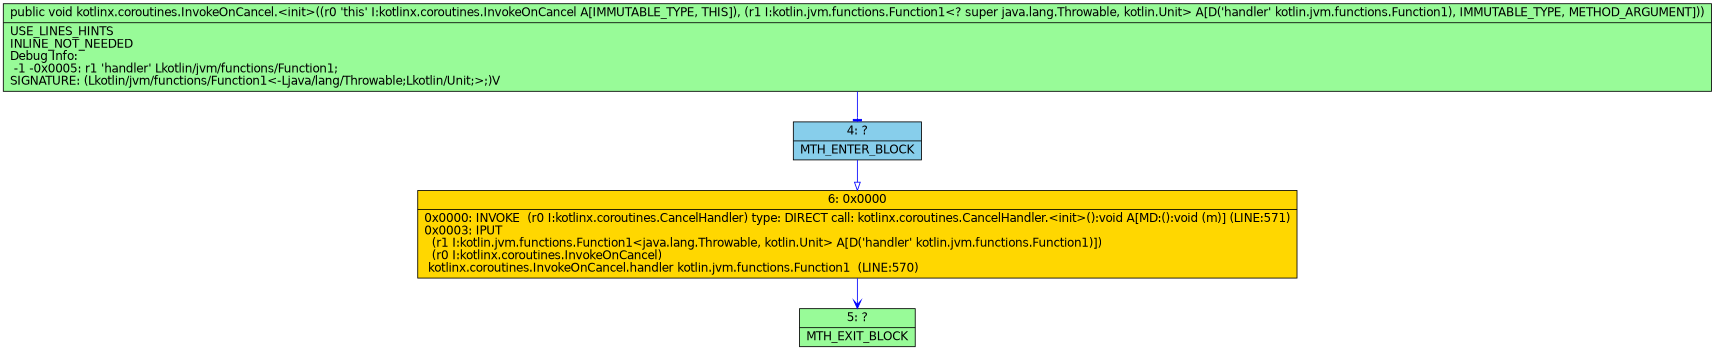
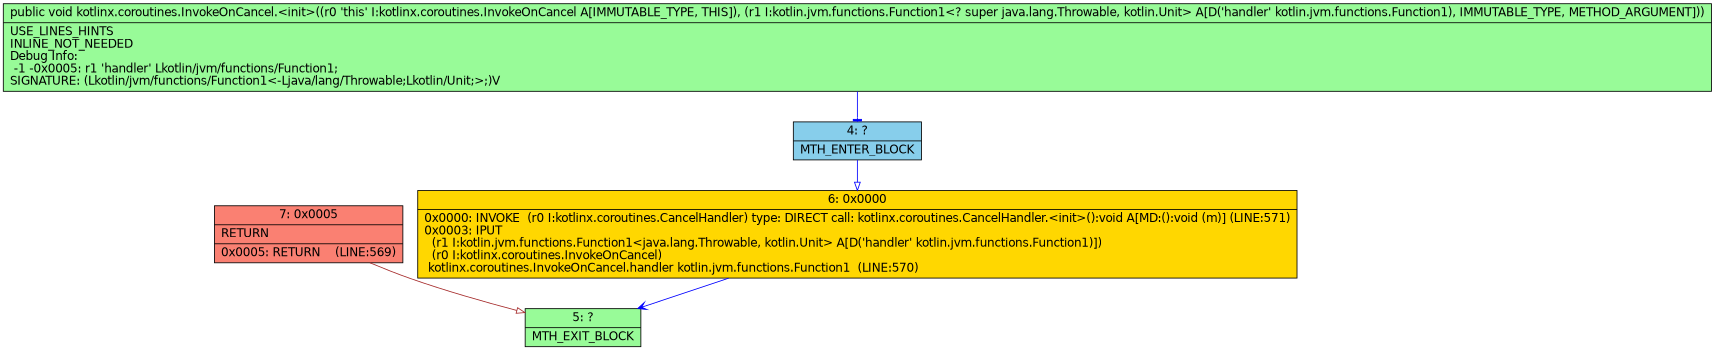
node "7: 0x0005": added
